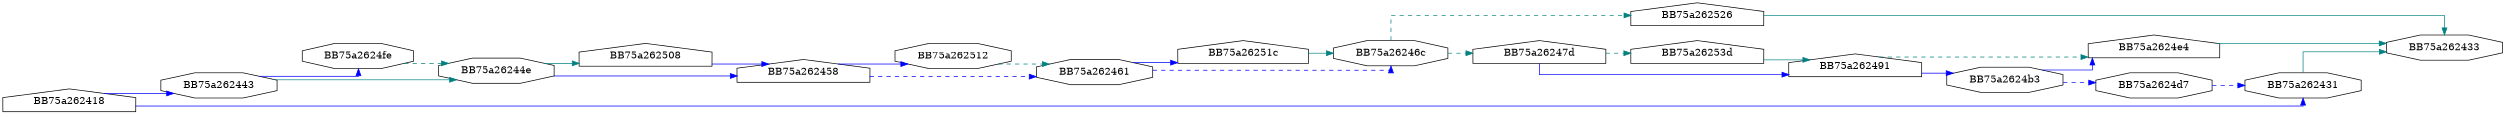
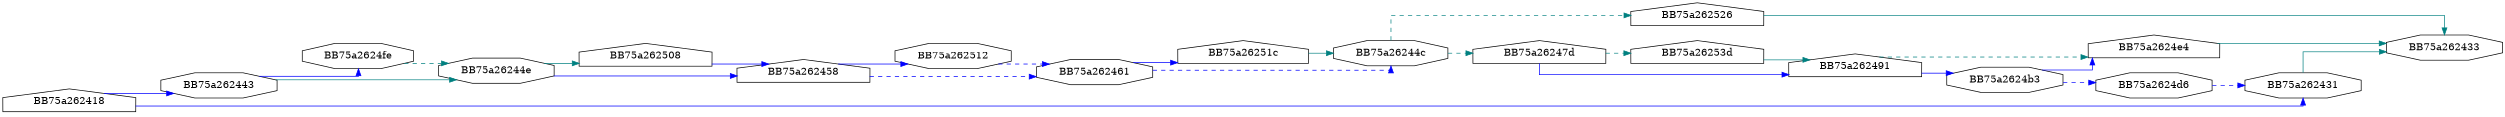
node "BB75a26246c": label "BB75a26246c" -> "BB75a26244c"
edge "BB75a262512" -> "BB75a262461": color teal -> blue
node "BB75a2624d7": label "BB75a2624d7" -> "BB75a2624d6"
